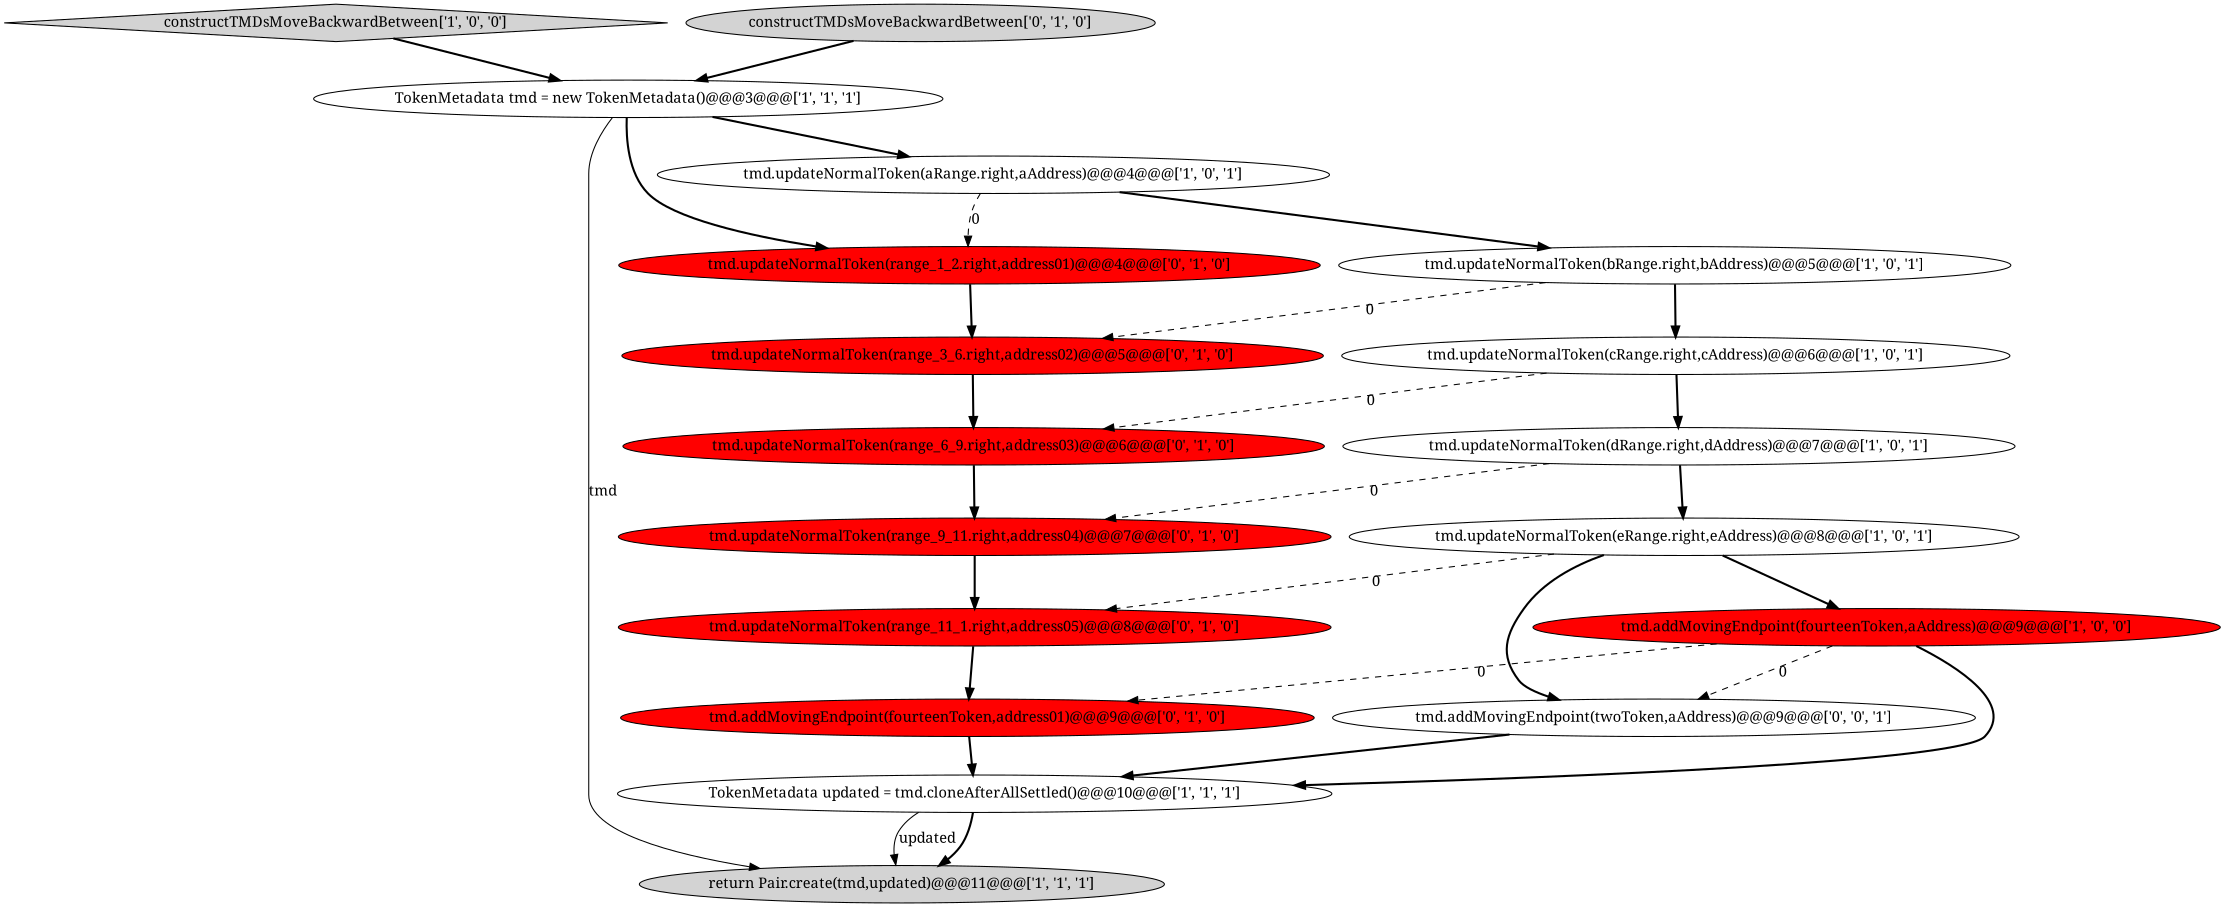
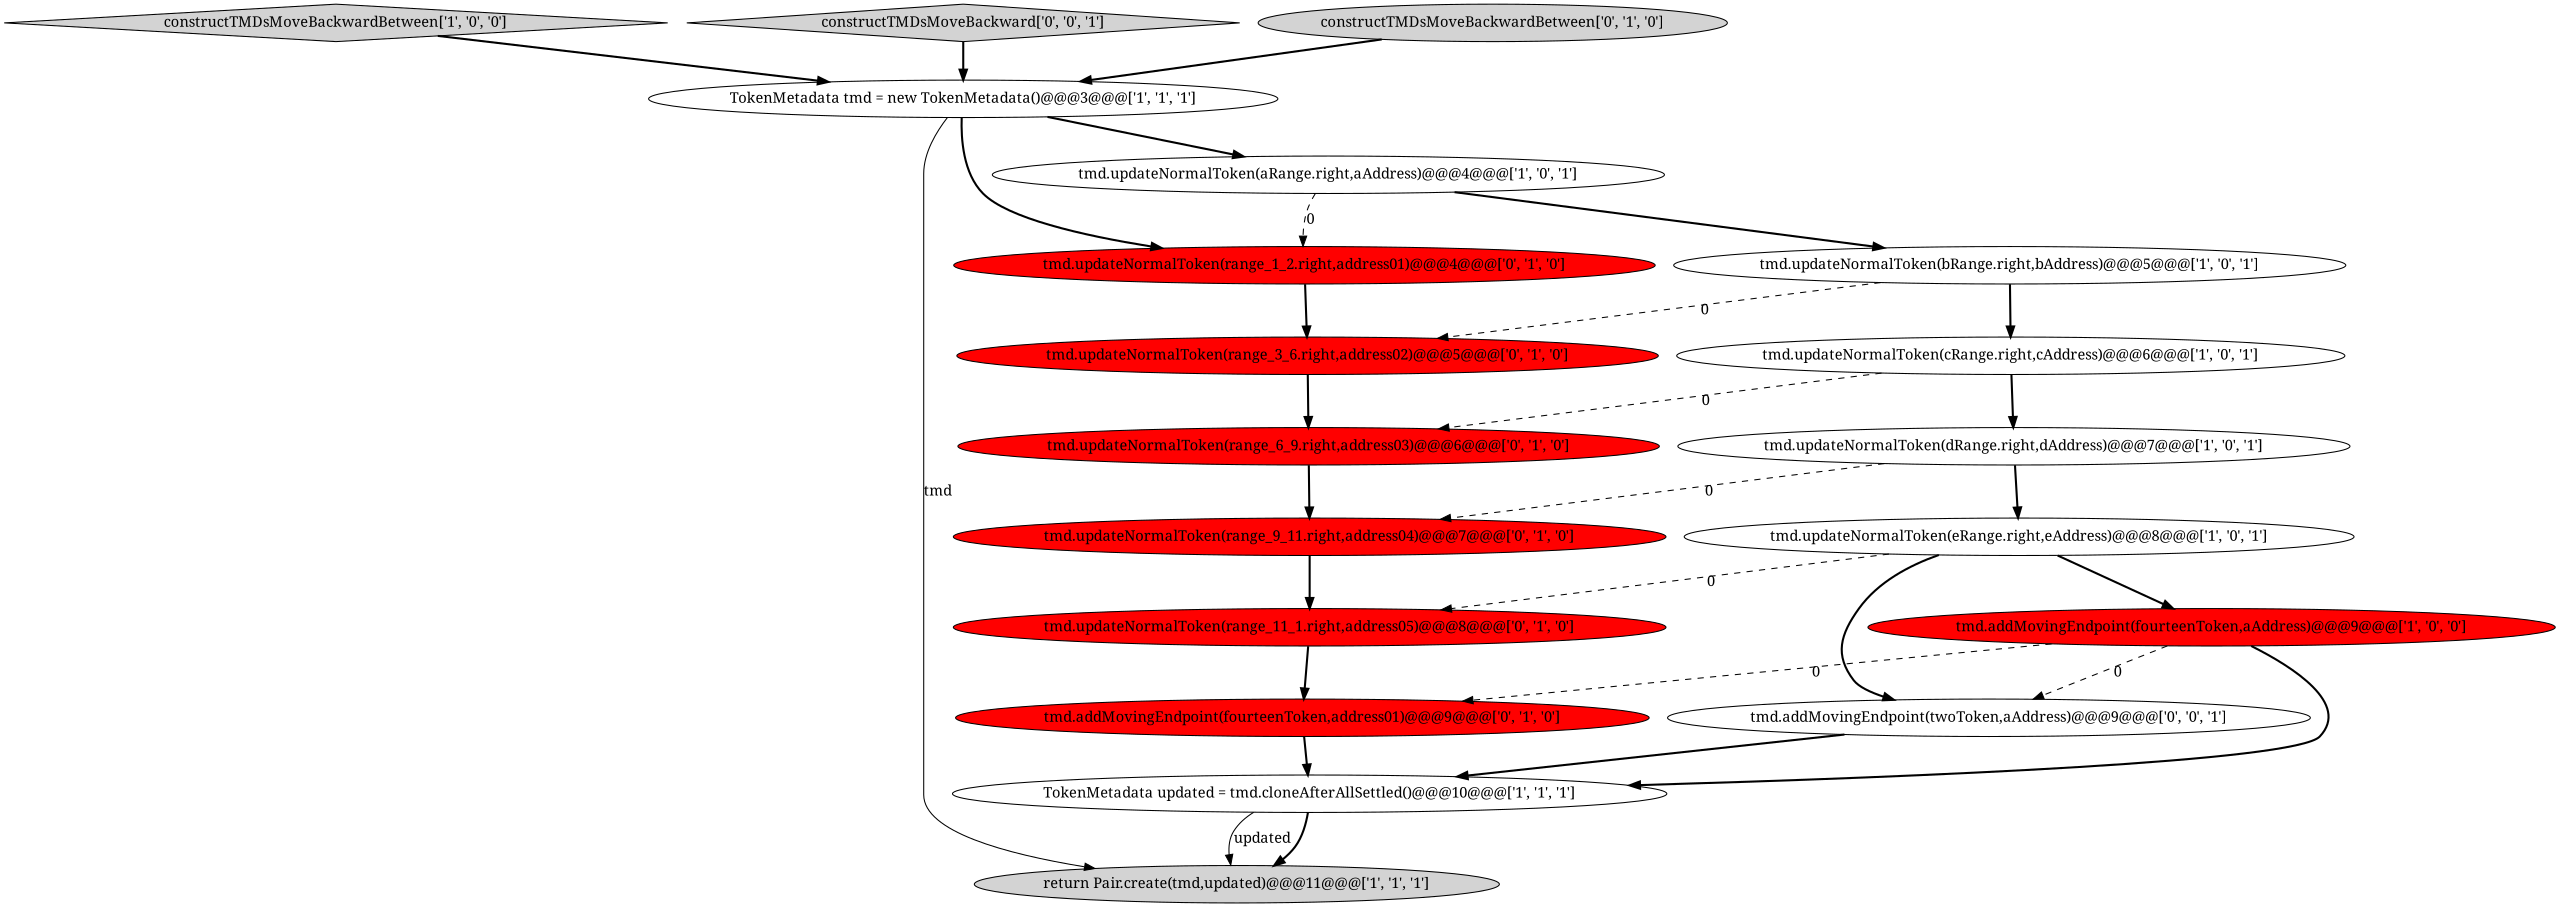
node "constructTMDsMoveBackward['0', '0', '1']": added
